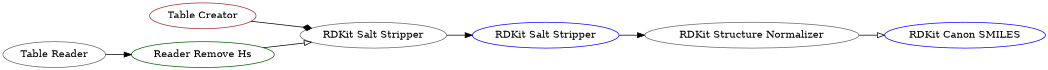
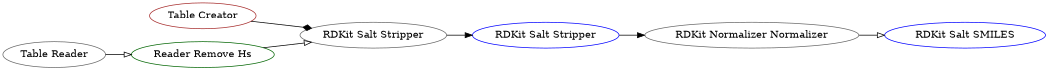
node "RDKit Structure Normalizer": label "RDKit Structure Normalizer" -> "RDKit Normalizer Normalizer"
node "RDKit Canon SMILES": label "RDKit Canon SMILES" -> "RDKit Salt SMILES"
edge "Table Reader" -> "Reader Remove Hs": arrowhead normal -> onormal
